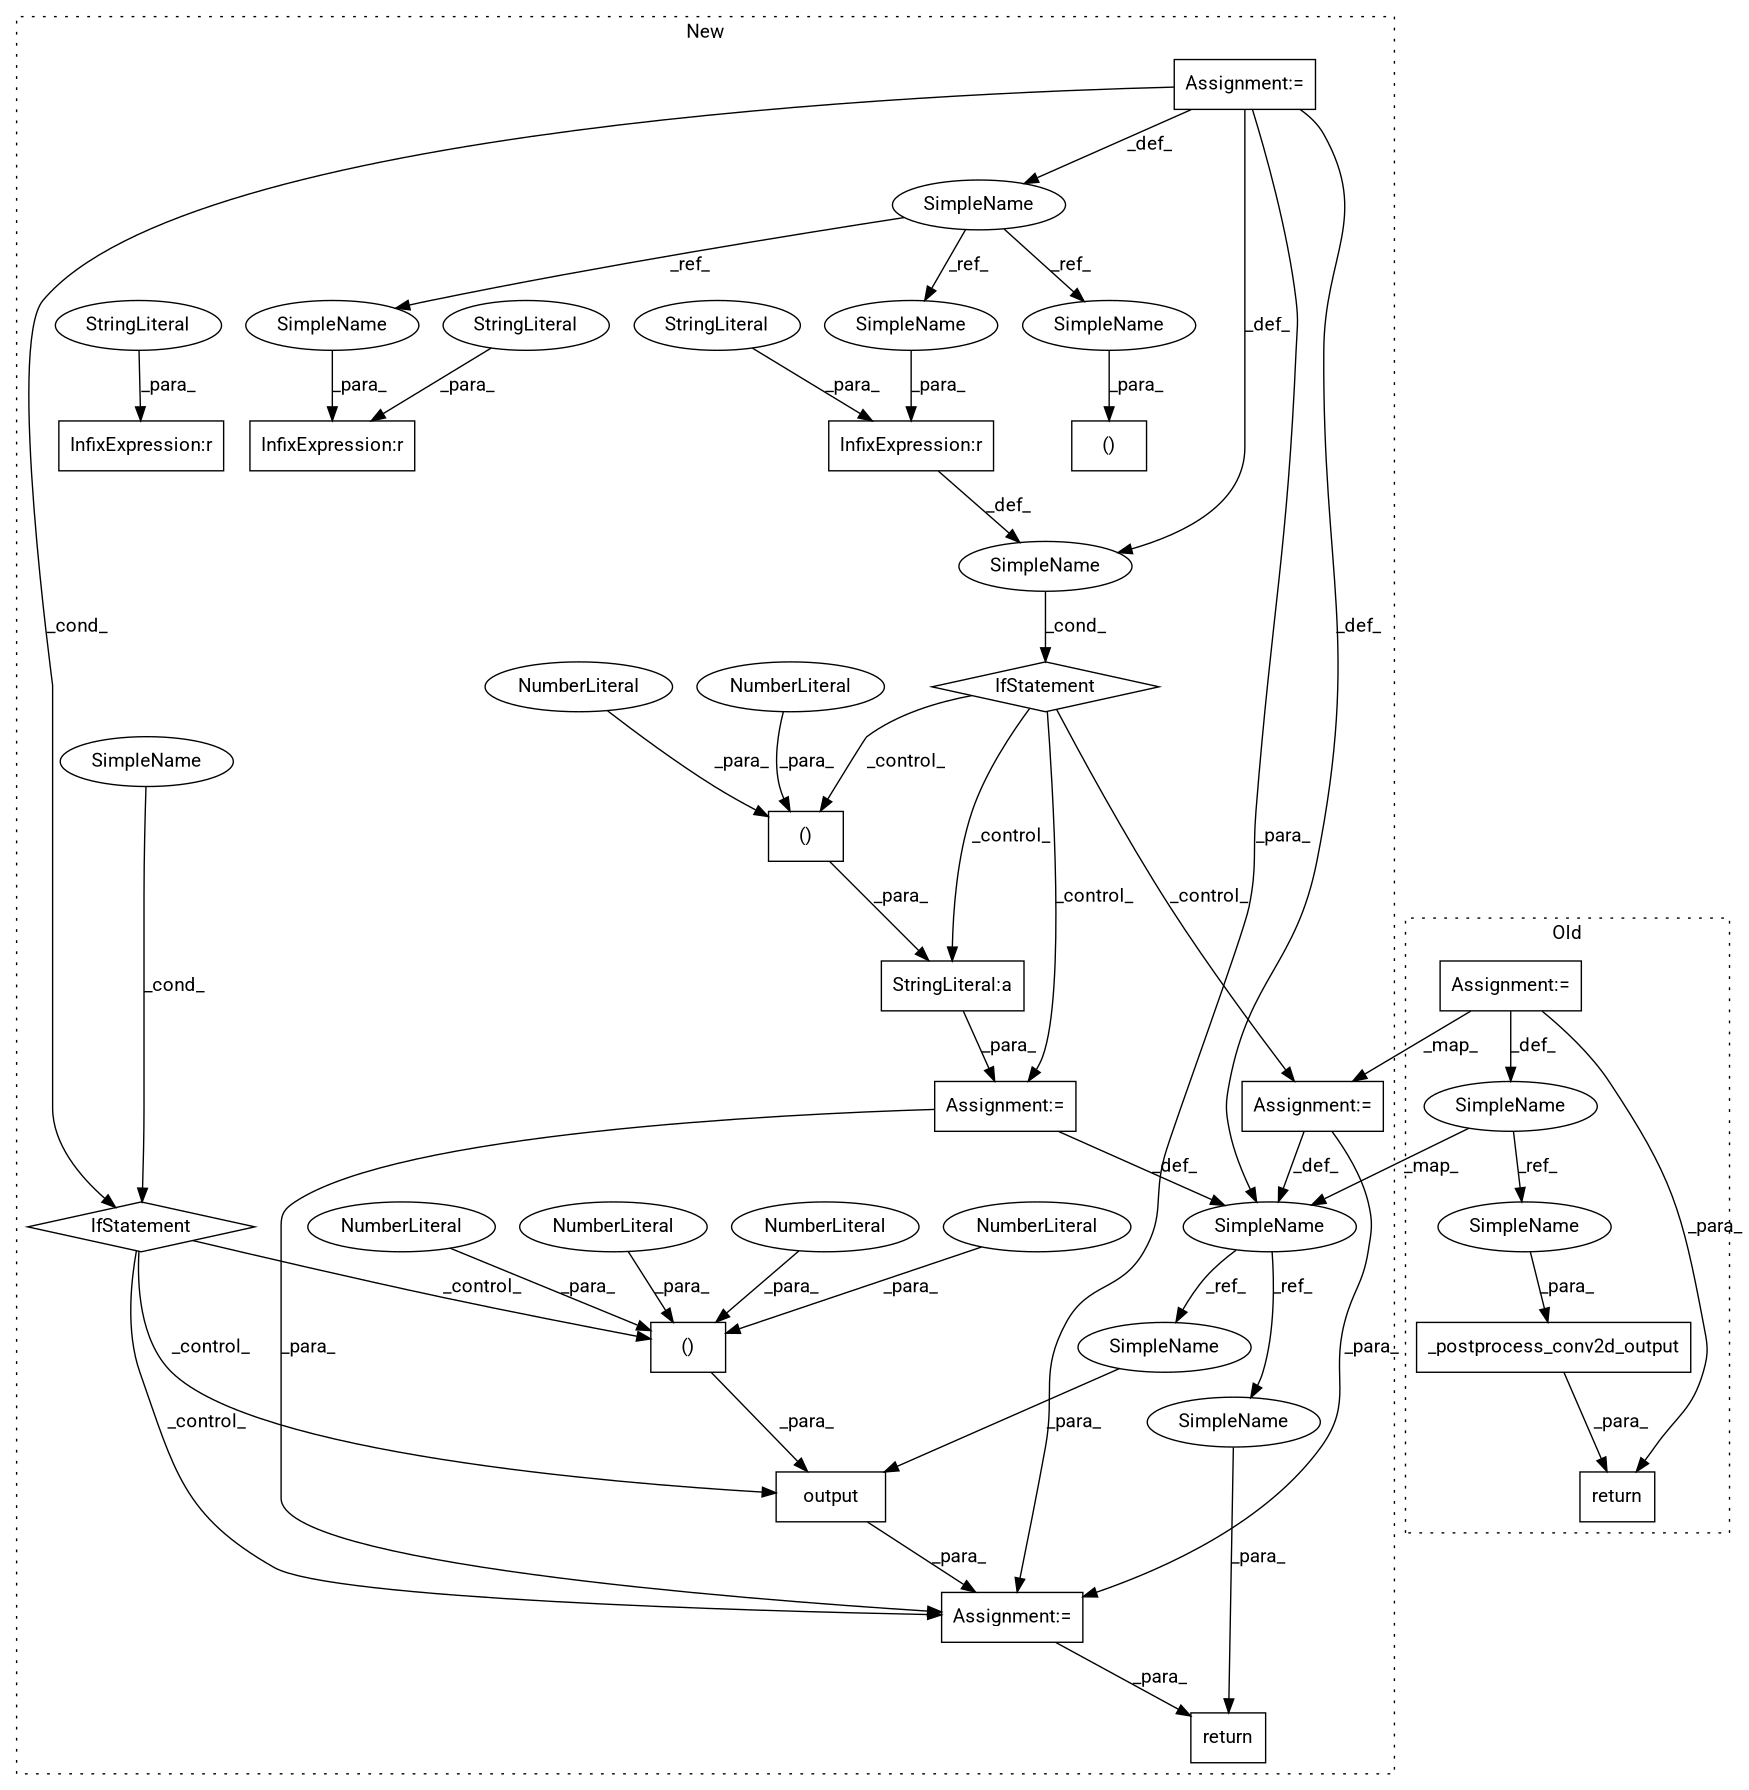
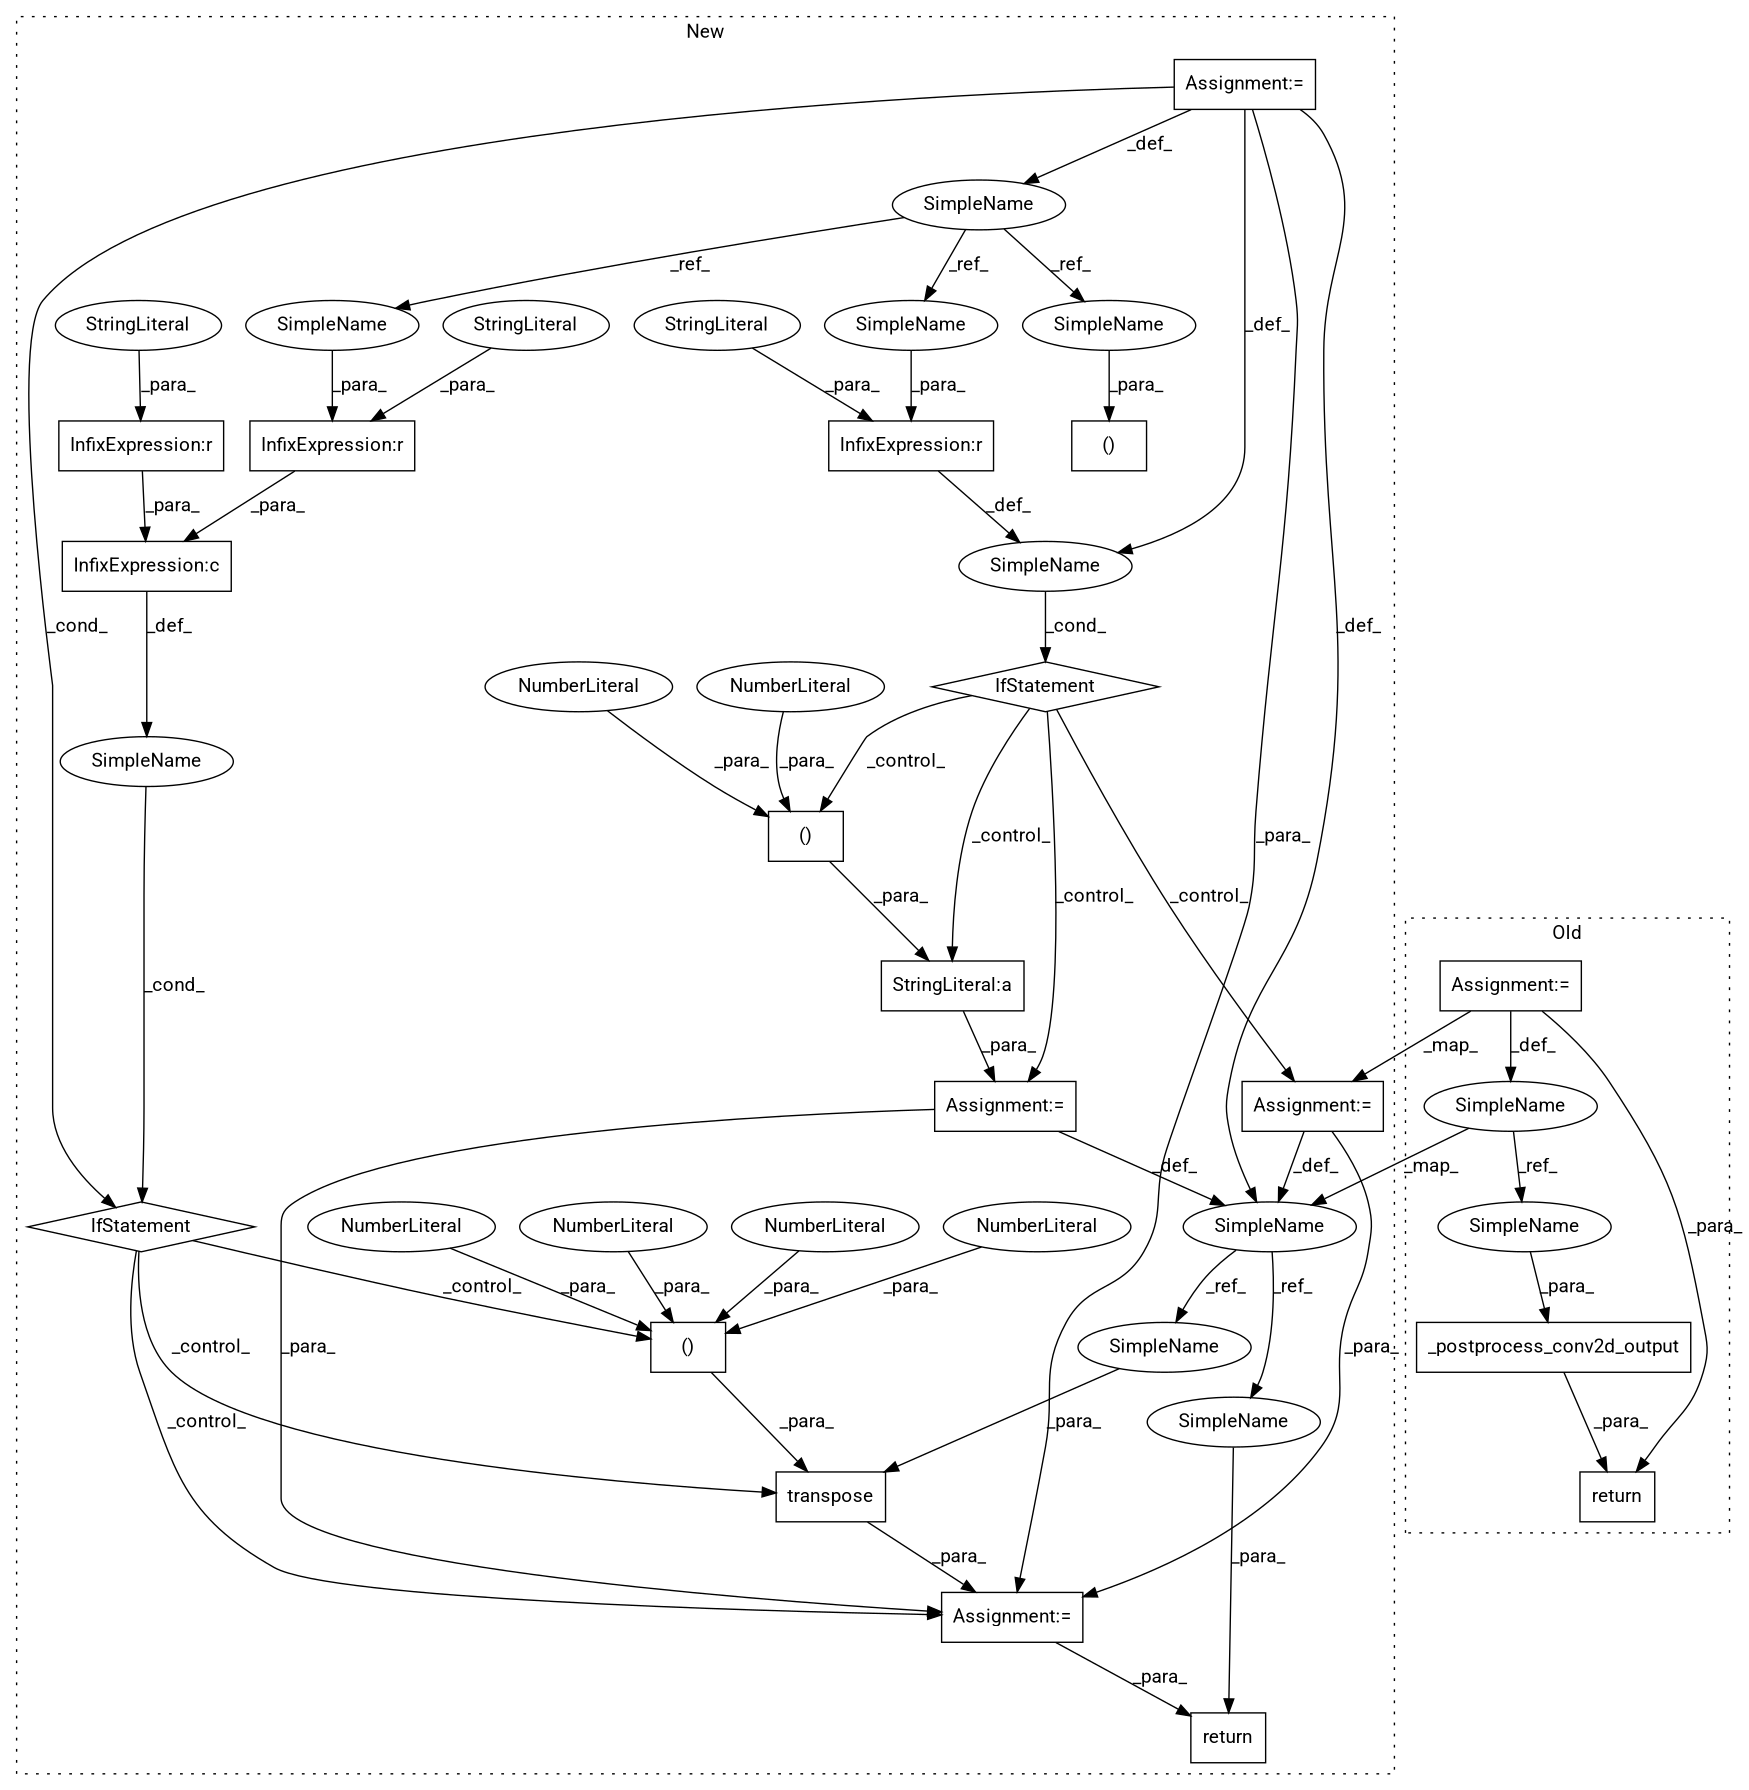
node "InfixExpression:c": added
node "output": label "output" -> "transpose"
